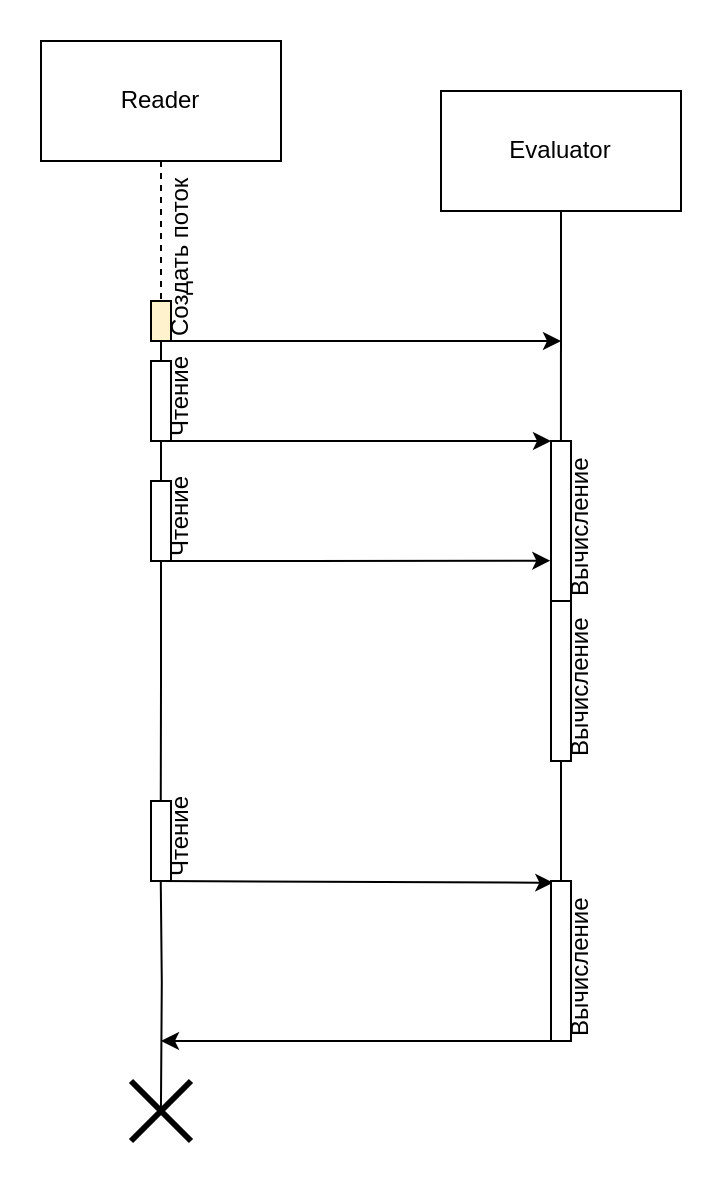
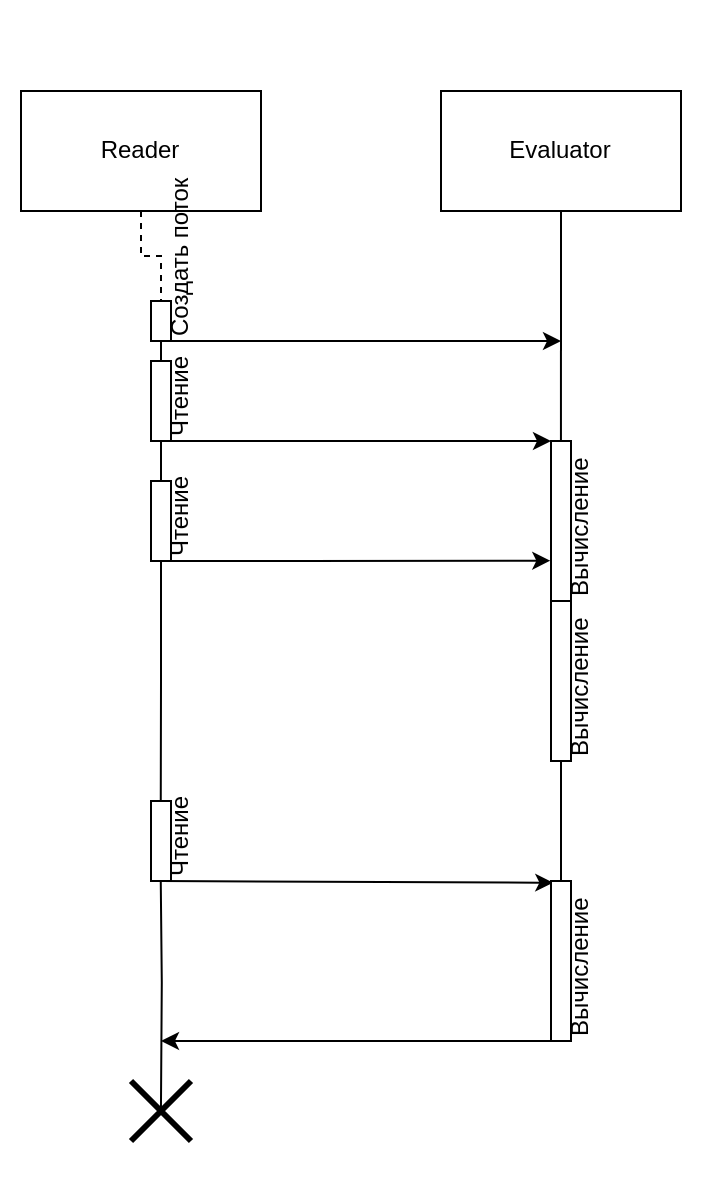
node "Reader": moved (161, 101) -> (141, 151)
node "Создать поток": fillcolor #fff2cc -> #ffffff
